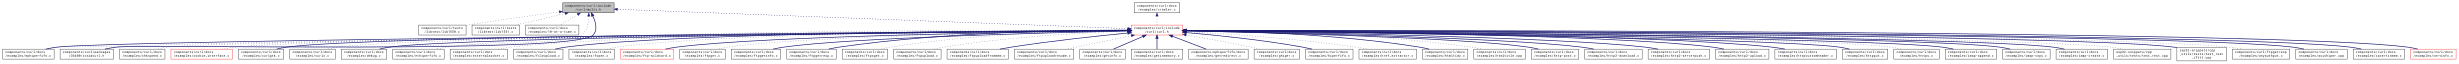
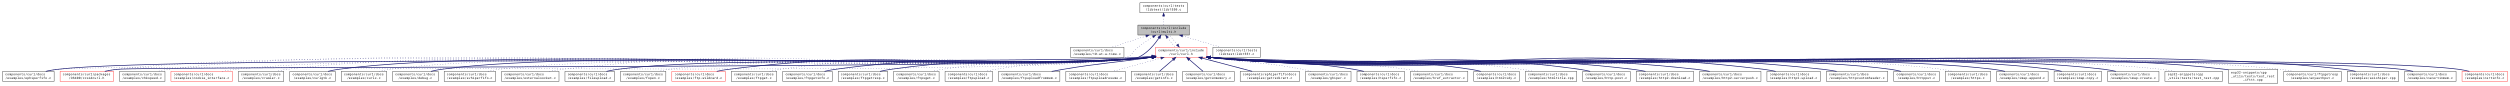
edge "components/curl/tests /libtest/lib1550.c" -> "components/curl/include /curl/multi.h": reversed
edge "components/curl/include /curl/curl.h" -> "components/curl/docs /examples/crawler.c": reversed
node "components/curl/packages /OS400/ccsidcurl.h": color black -> red
